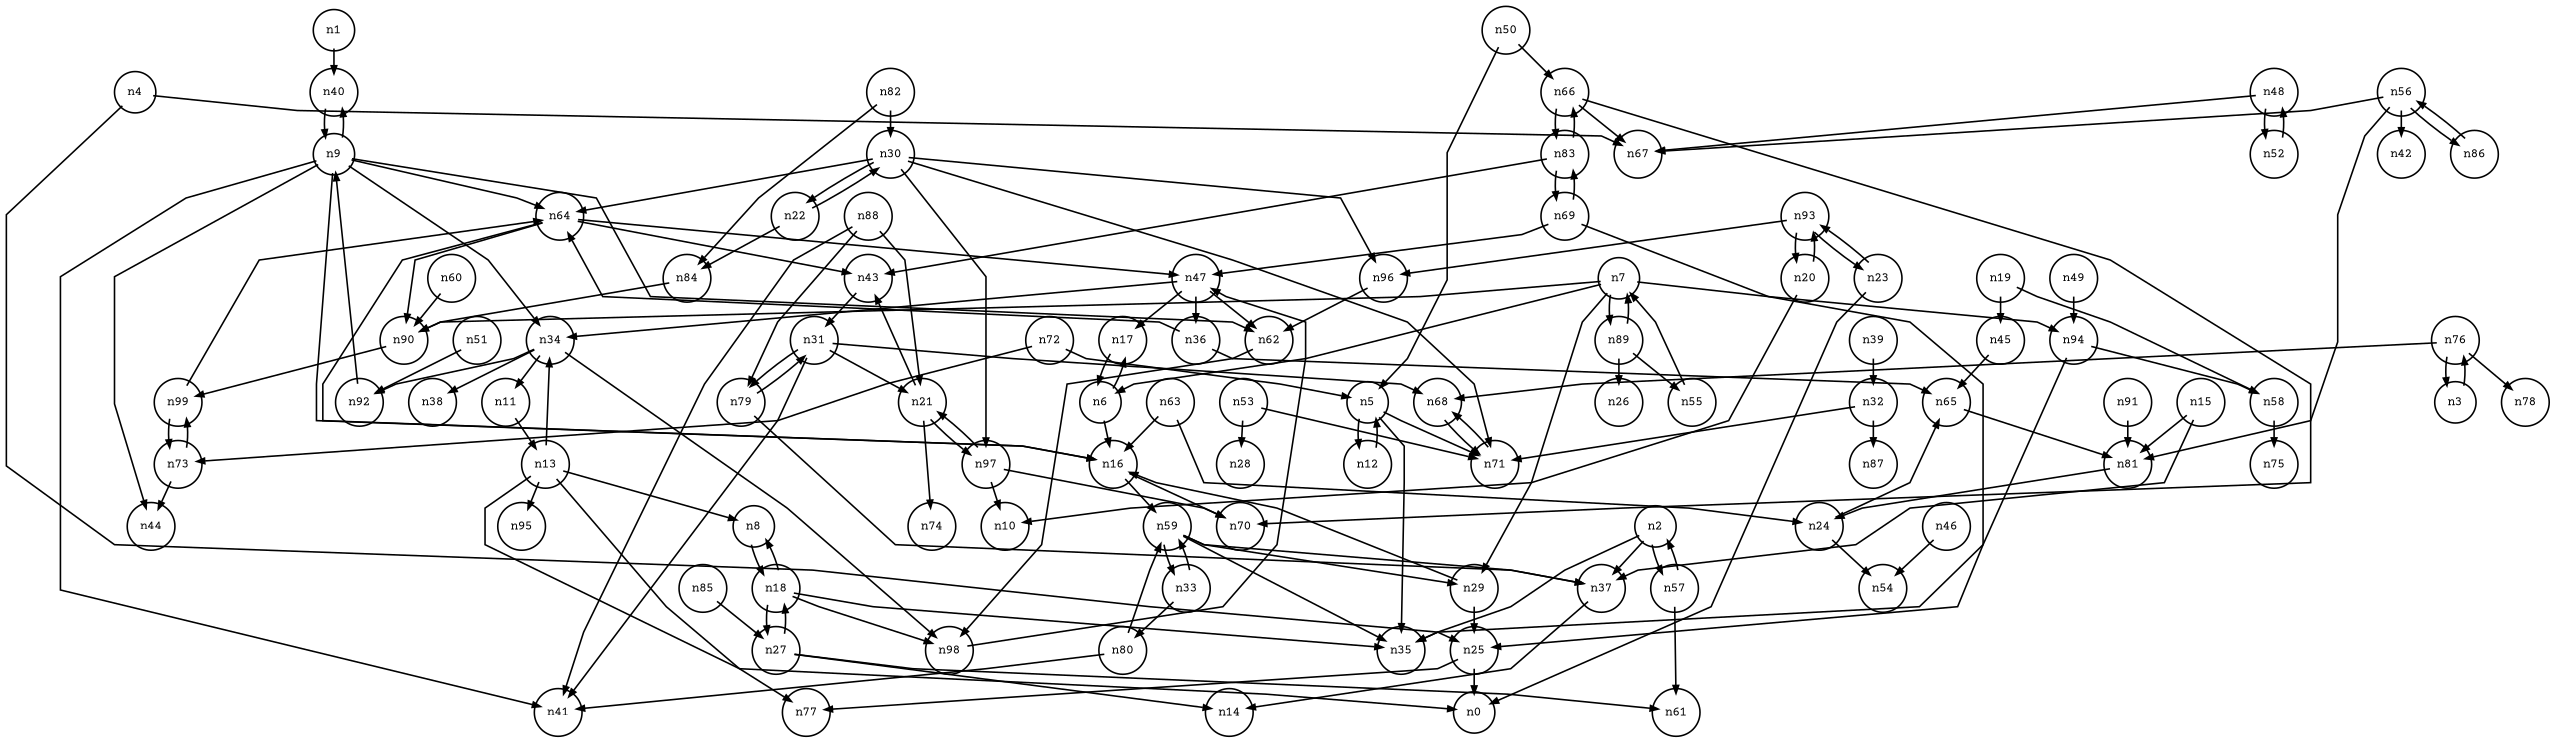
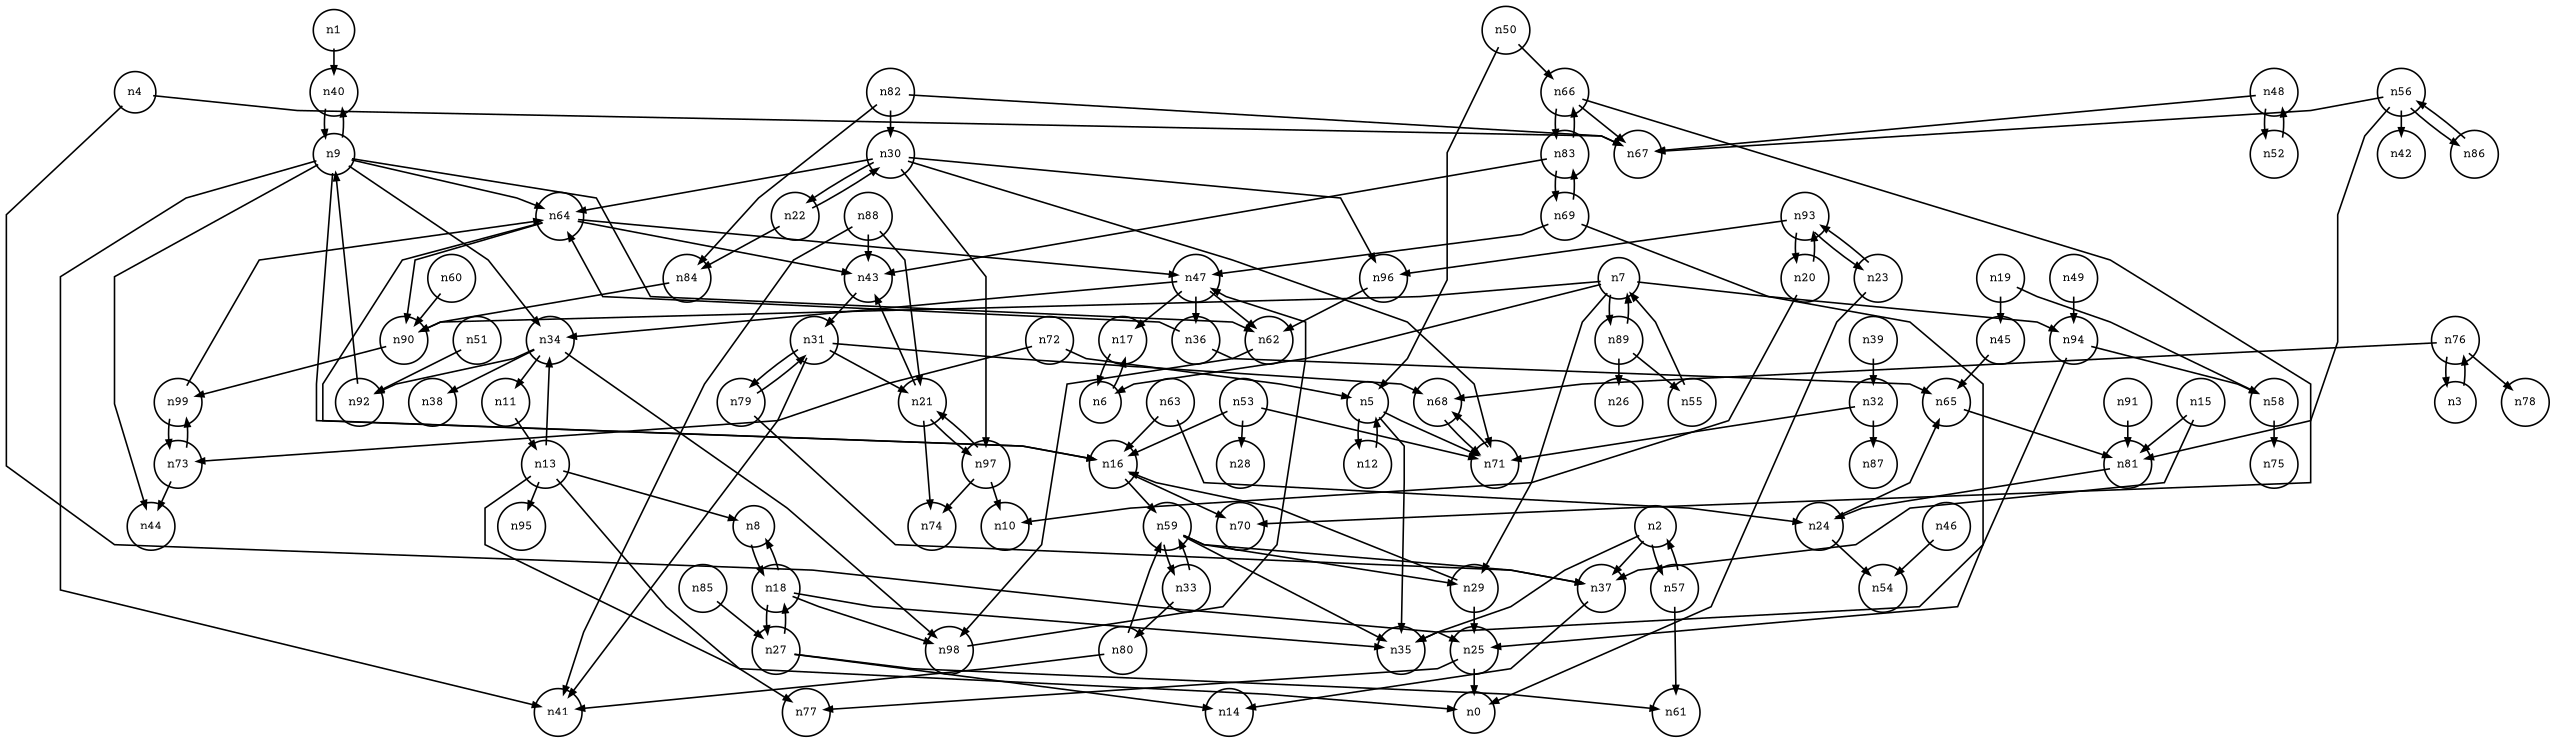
edge "n82" -> "n67": added
edge "n88" -> "n79": now "n88" -> "n43"
edge "n6" -> "n16": now "n53" -> "n16"
edge "n97" -> "n70": now "n97" -> "n74"
